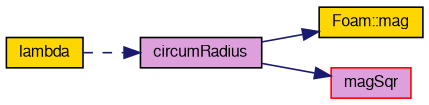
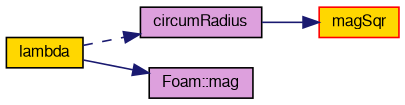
node "Foam::mag": fillcolor gold -> plum
edge "circumRadius" -> "Foam::mag": now "lambda" -> "Foam::mag"
node "magSqr": fillcolor plum -> gold
